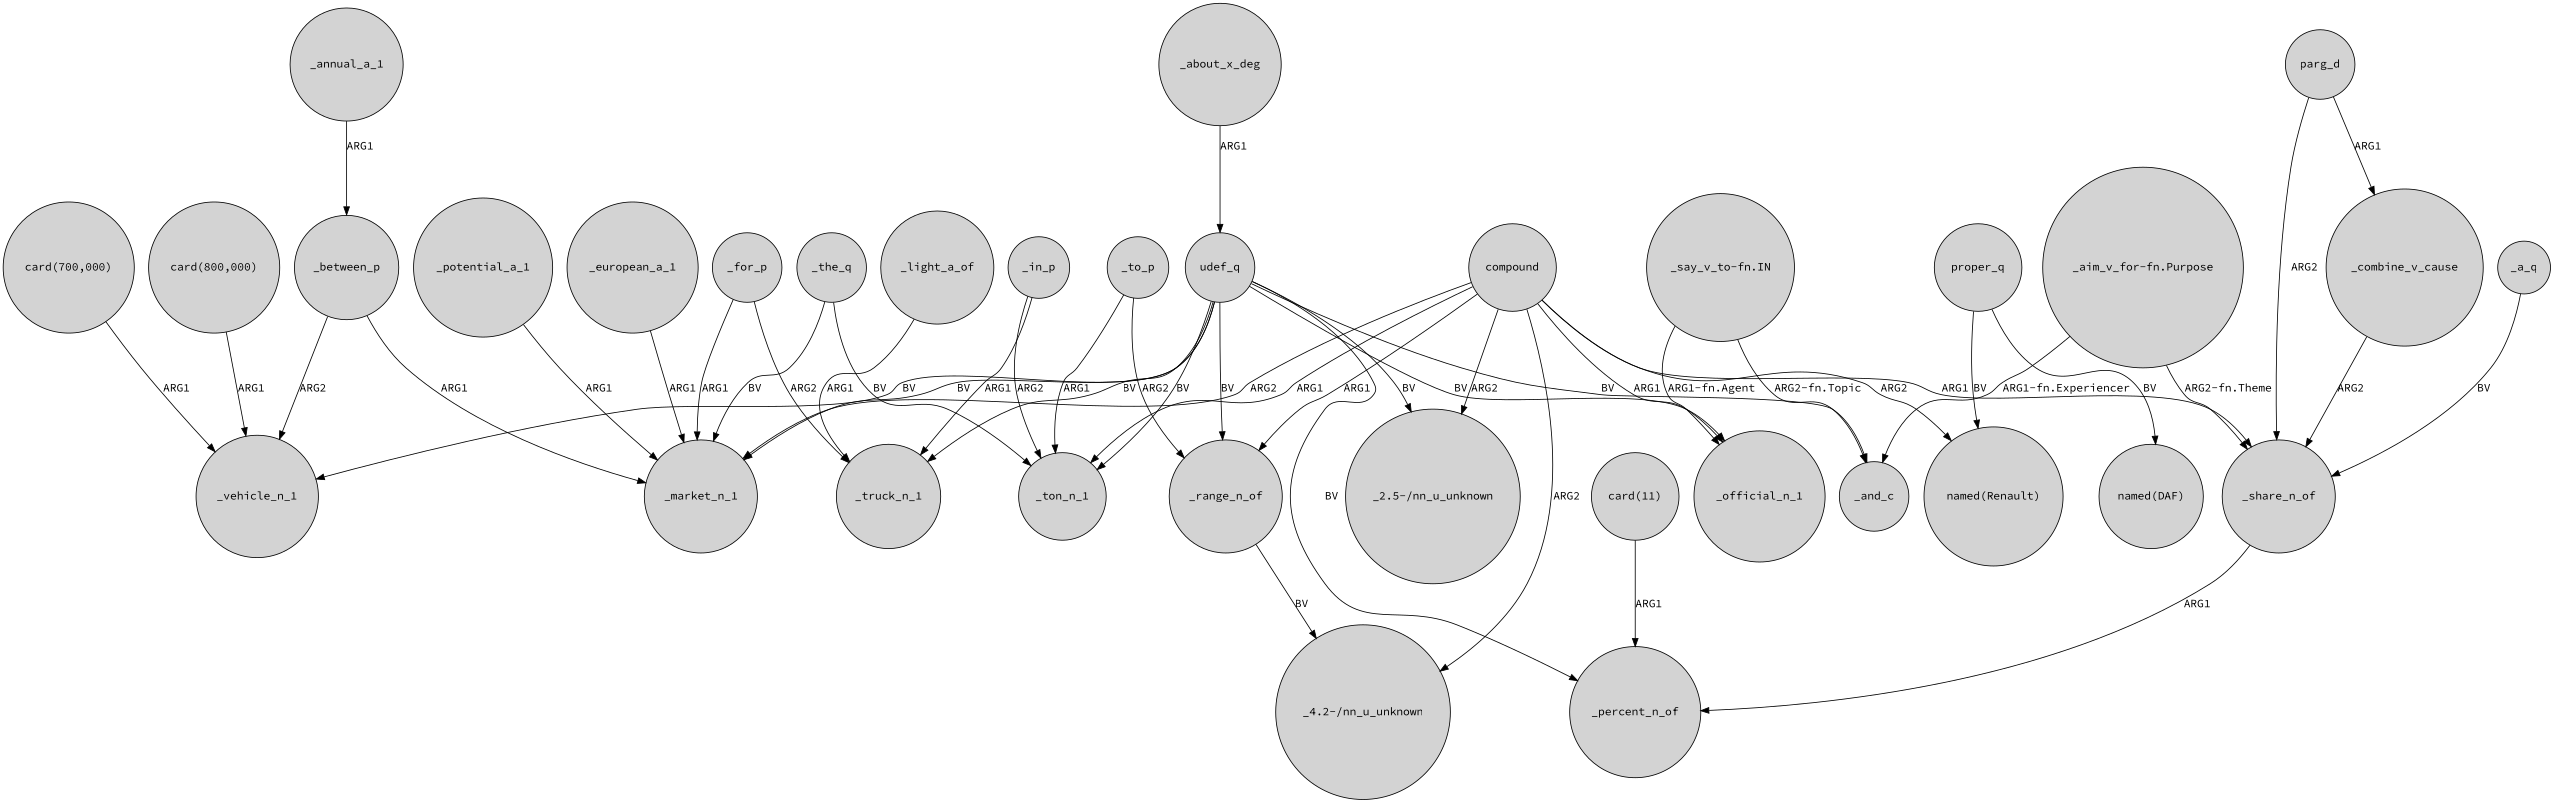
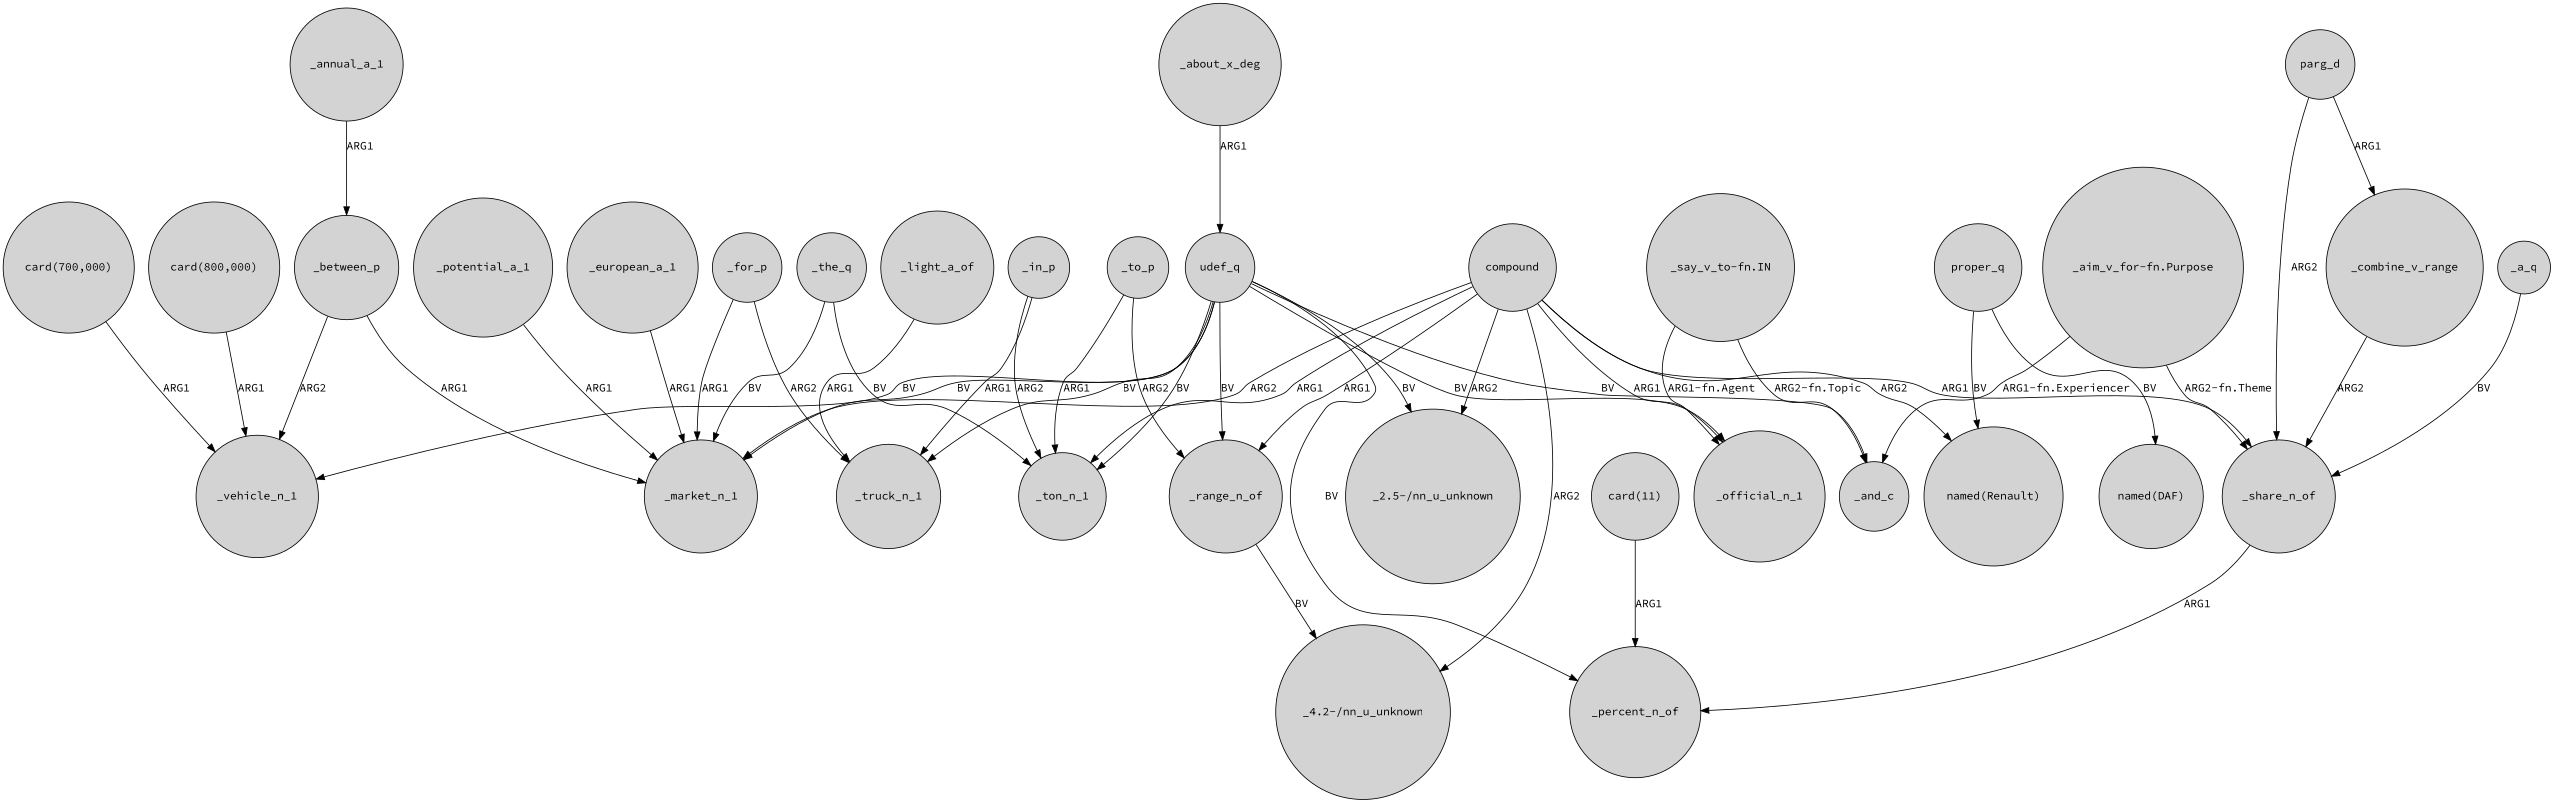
node "_combine_v_cause": label "_combine_v_cause" -> "_combine_v_range"
